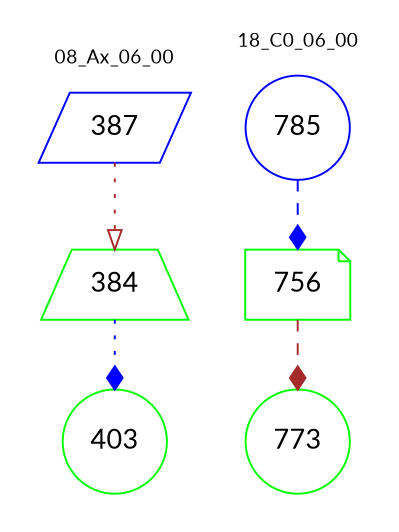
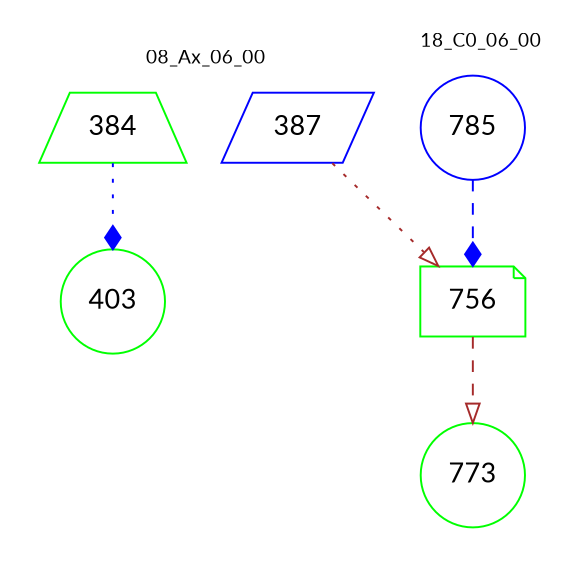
edge "387" -> "384": now "387" -> "756"
edge "756" -> "773": arrowhead diamond -> onormal
